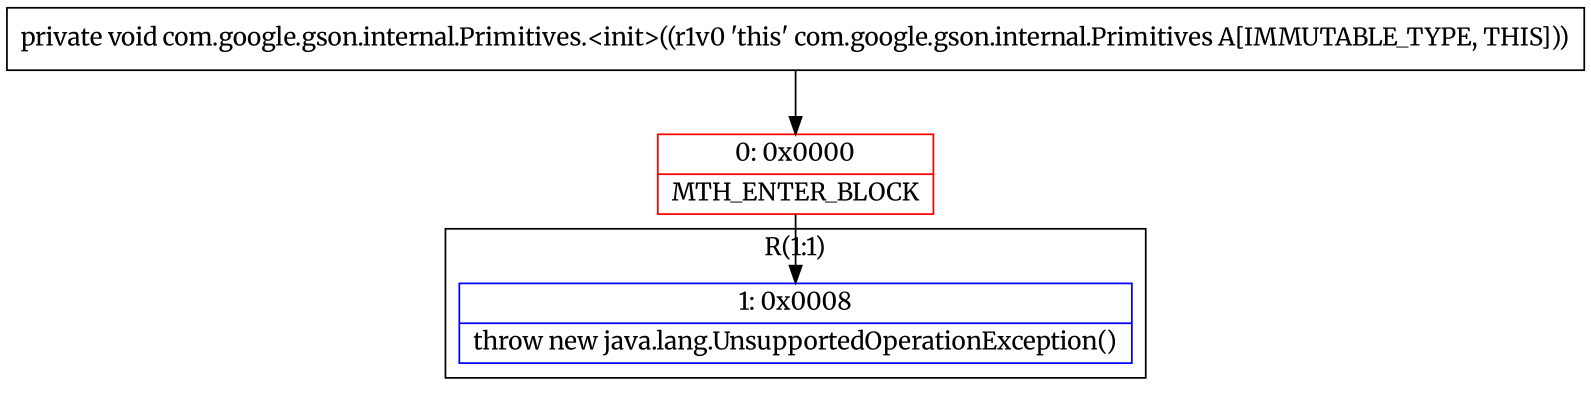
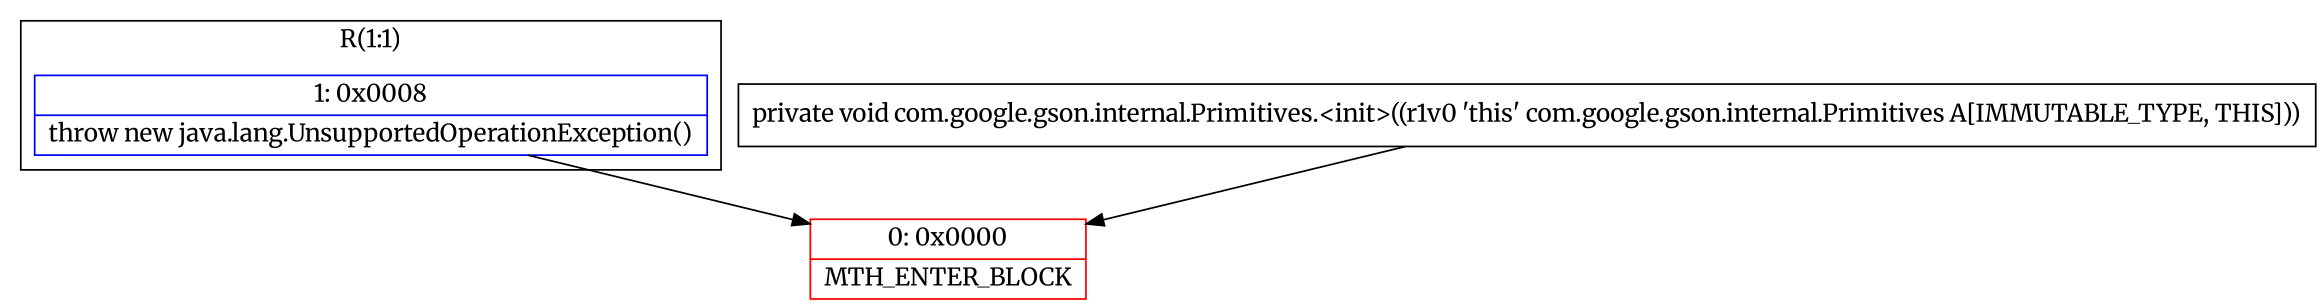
edge "0: 0x0000" -> "1: 0x0008": reversed
